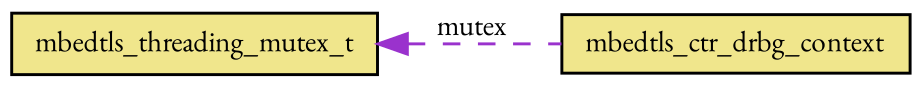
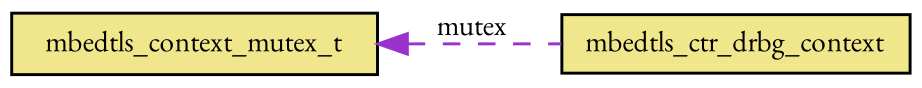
node "mbedtls_threading_mutex_t": label "mbedtls_threading_mutex_t" -> "mbedtls_context_mutex_t"
